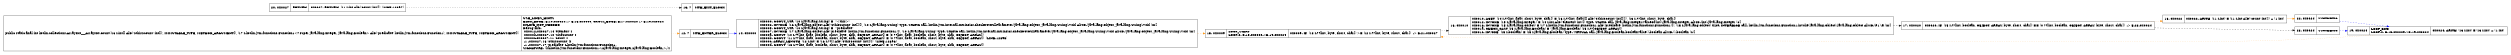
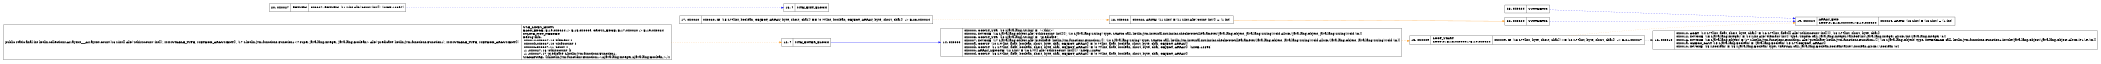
edge "20: 0x0027" -> "13: ?": color black -> blue
edge "16: 0x0010" -> "17: 0x0020": removed
edge "17: 0x0020" -> "23: 0x0024": removed
node "19: 0x0024": text "LOOP_END" -> "ARRAY_END"
edge "19: 0x0024" -> "15: 0x000e": reversed
